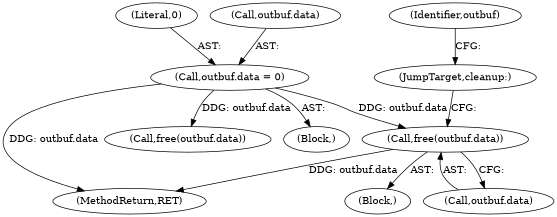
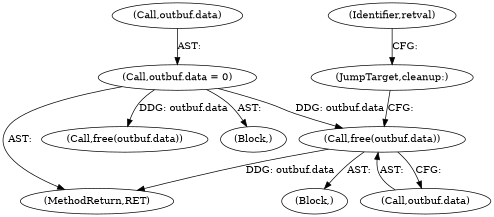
node "(Literal,0)": removed
node "(Identifier,outbuf)": label "(Identifier,outbuf)" -> "(Identifier,retval)"
edge "(Call,outbuf.data = 0)" -> "(MethodReturn,RET)": label "DDG: outbuf.data" -> "AST: "
